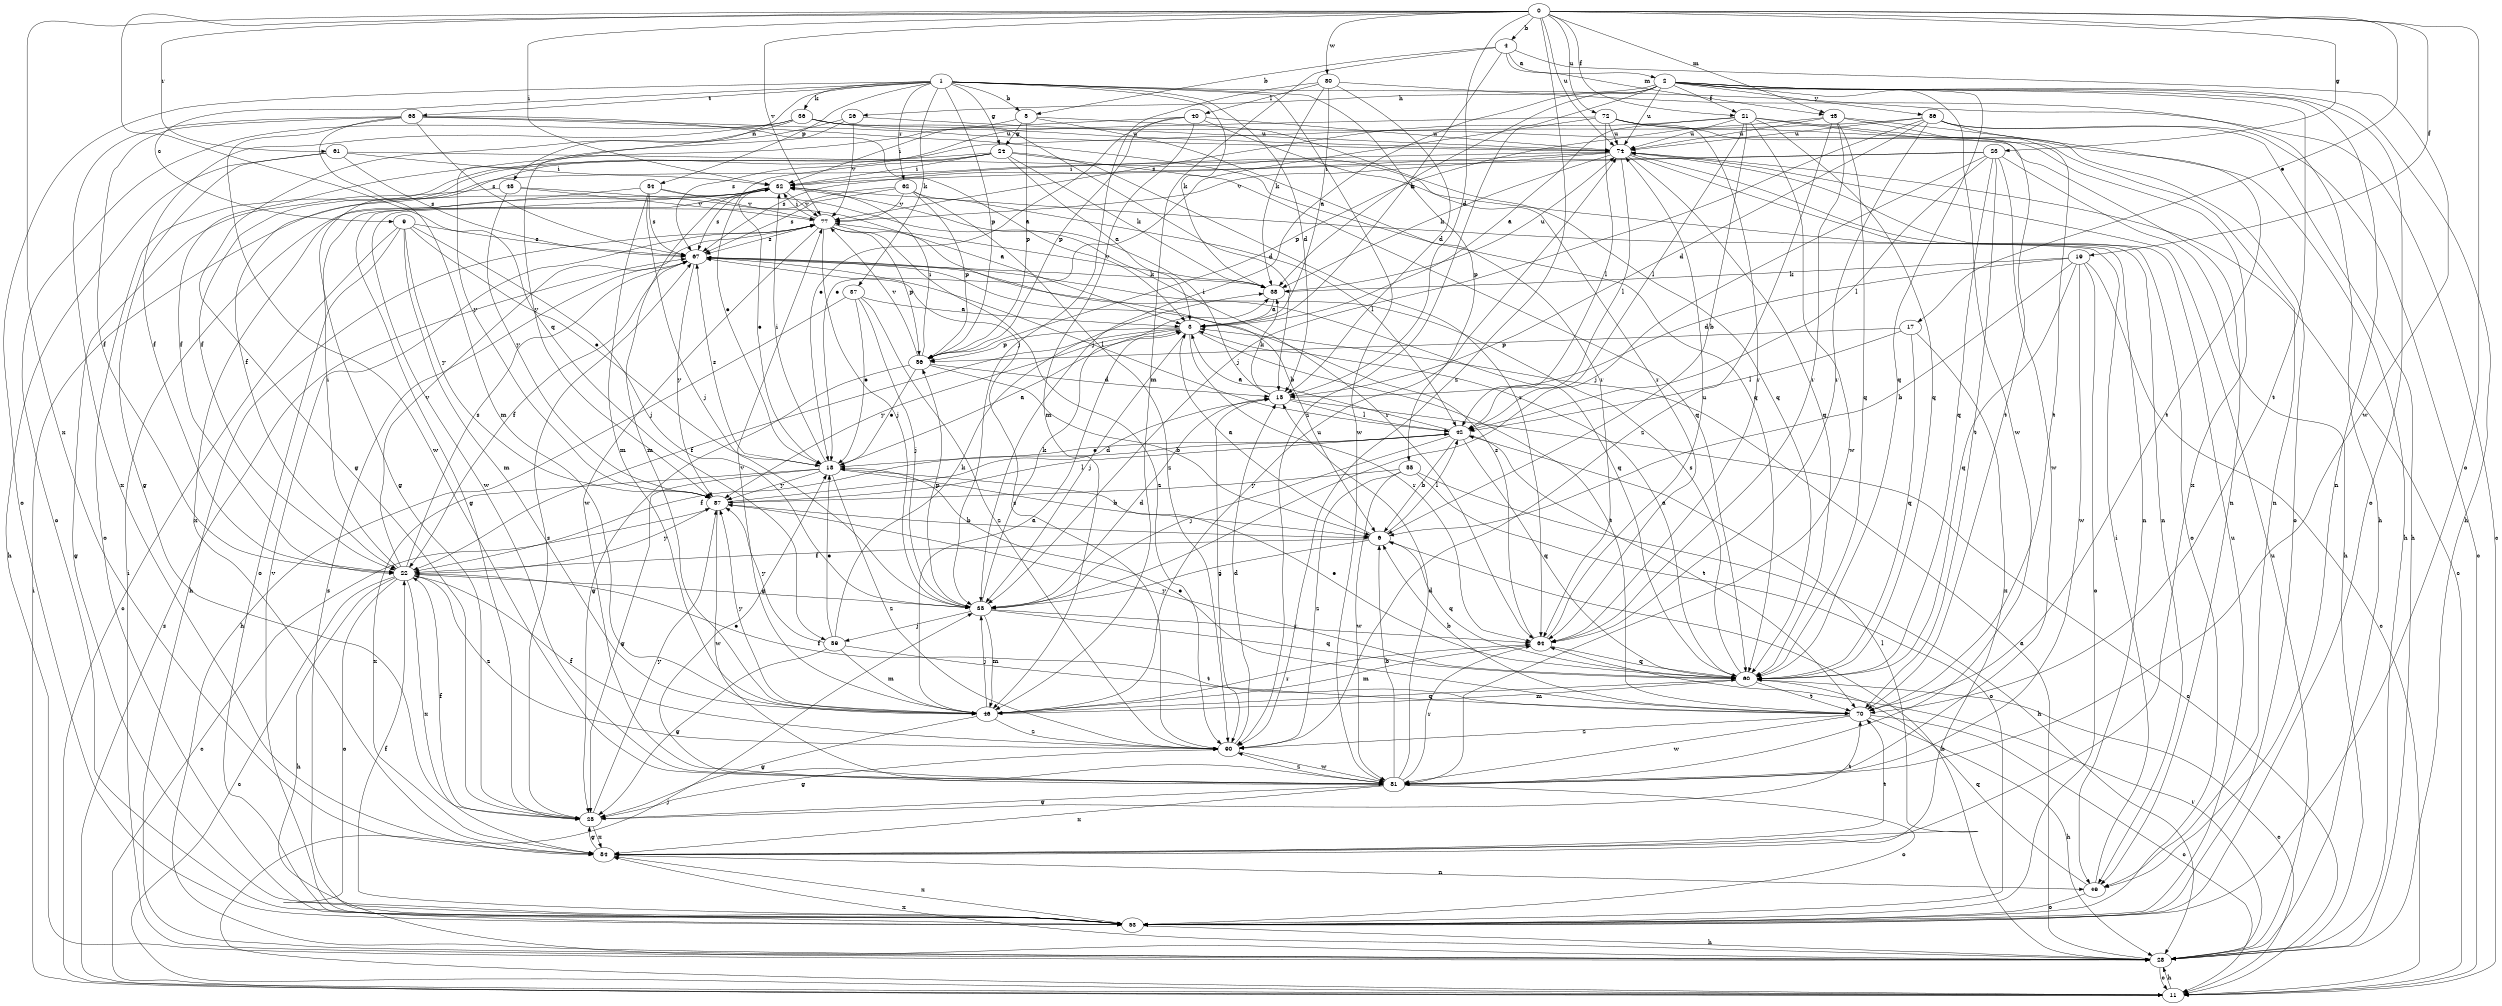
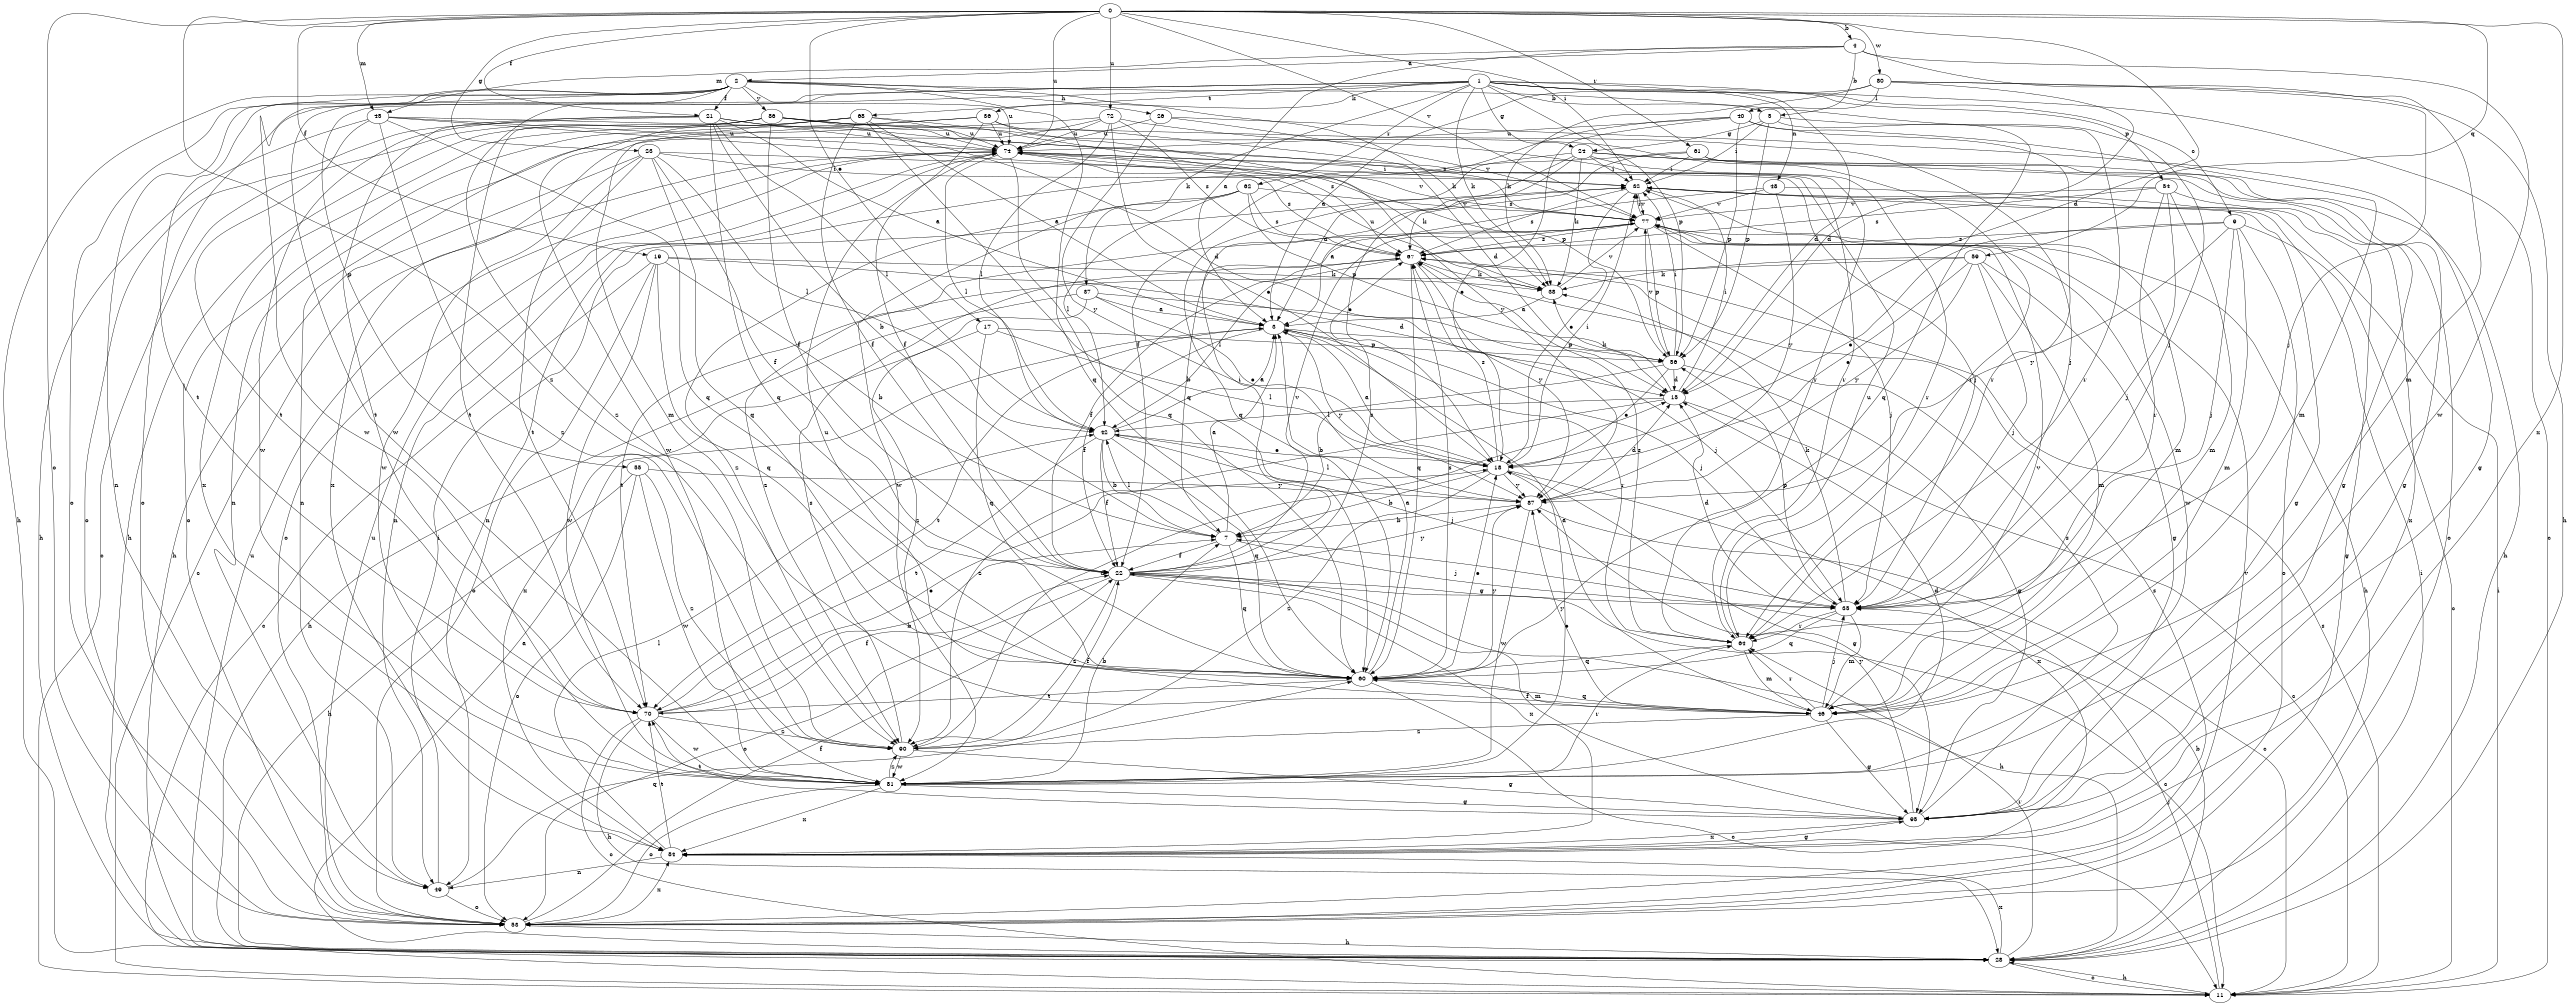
edge "17" -> "42": now "17" -> "18"
node "6": label "6" -> "7"
edge "35" -> "59": reversed
node "25": label "25" -> "95"
